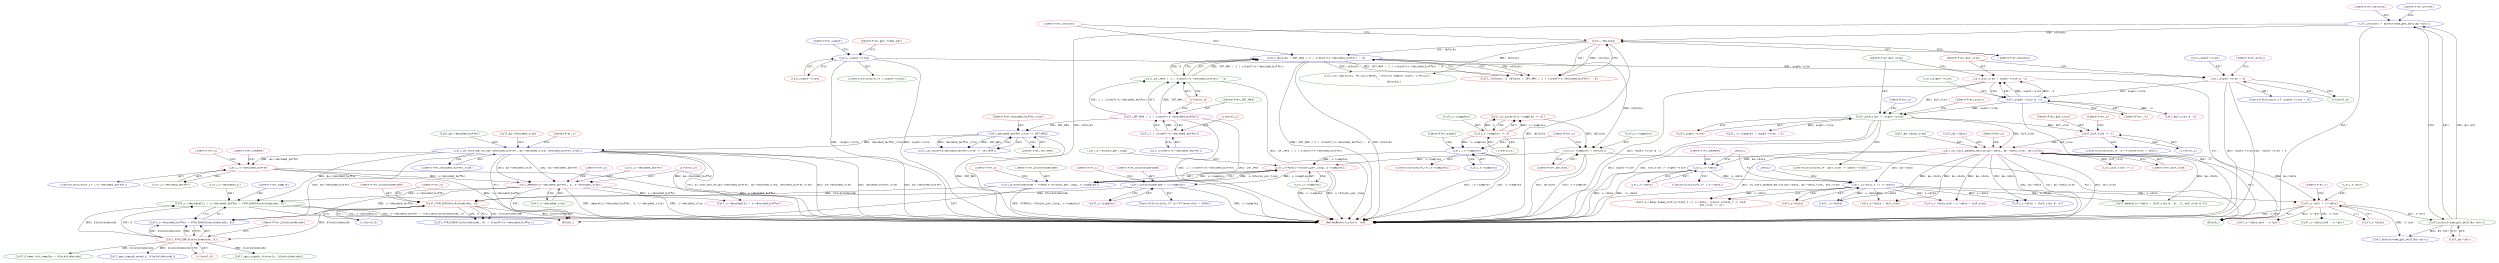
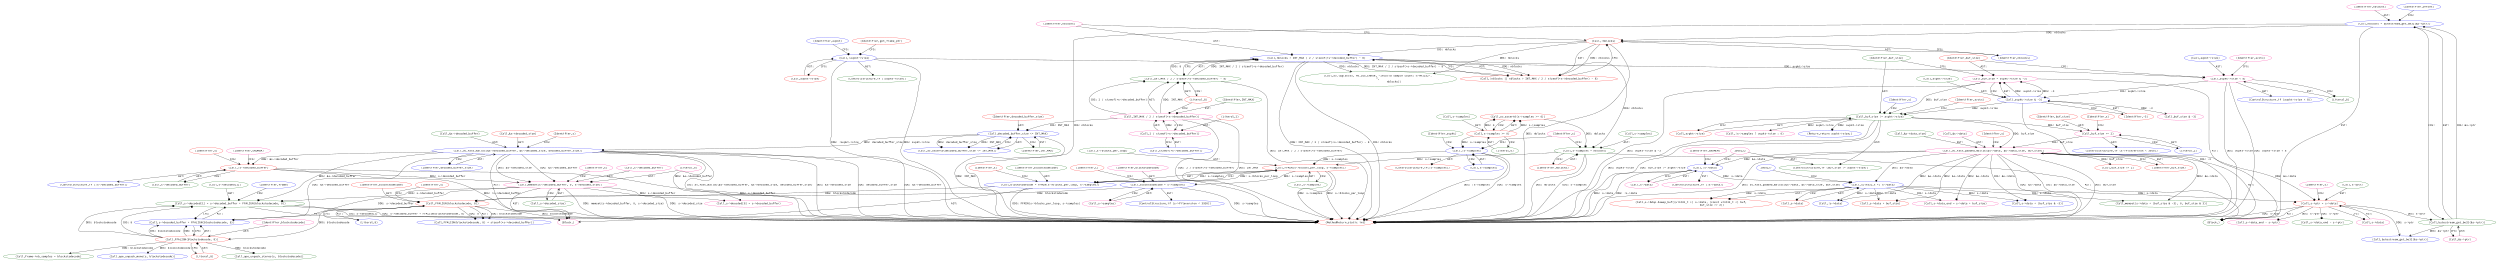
node "(Return,return avpkt->size;)": added
edge "1000222" -> "(Call,(uint32_t *) s->data)": now "1000222" -> "(ControlStructure,if (buf_size != avpkt->size))"
node "(Identifier,sample)": label "(Identifier,sample)" -> "(Identifier,frame)"
